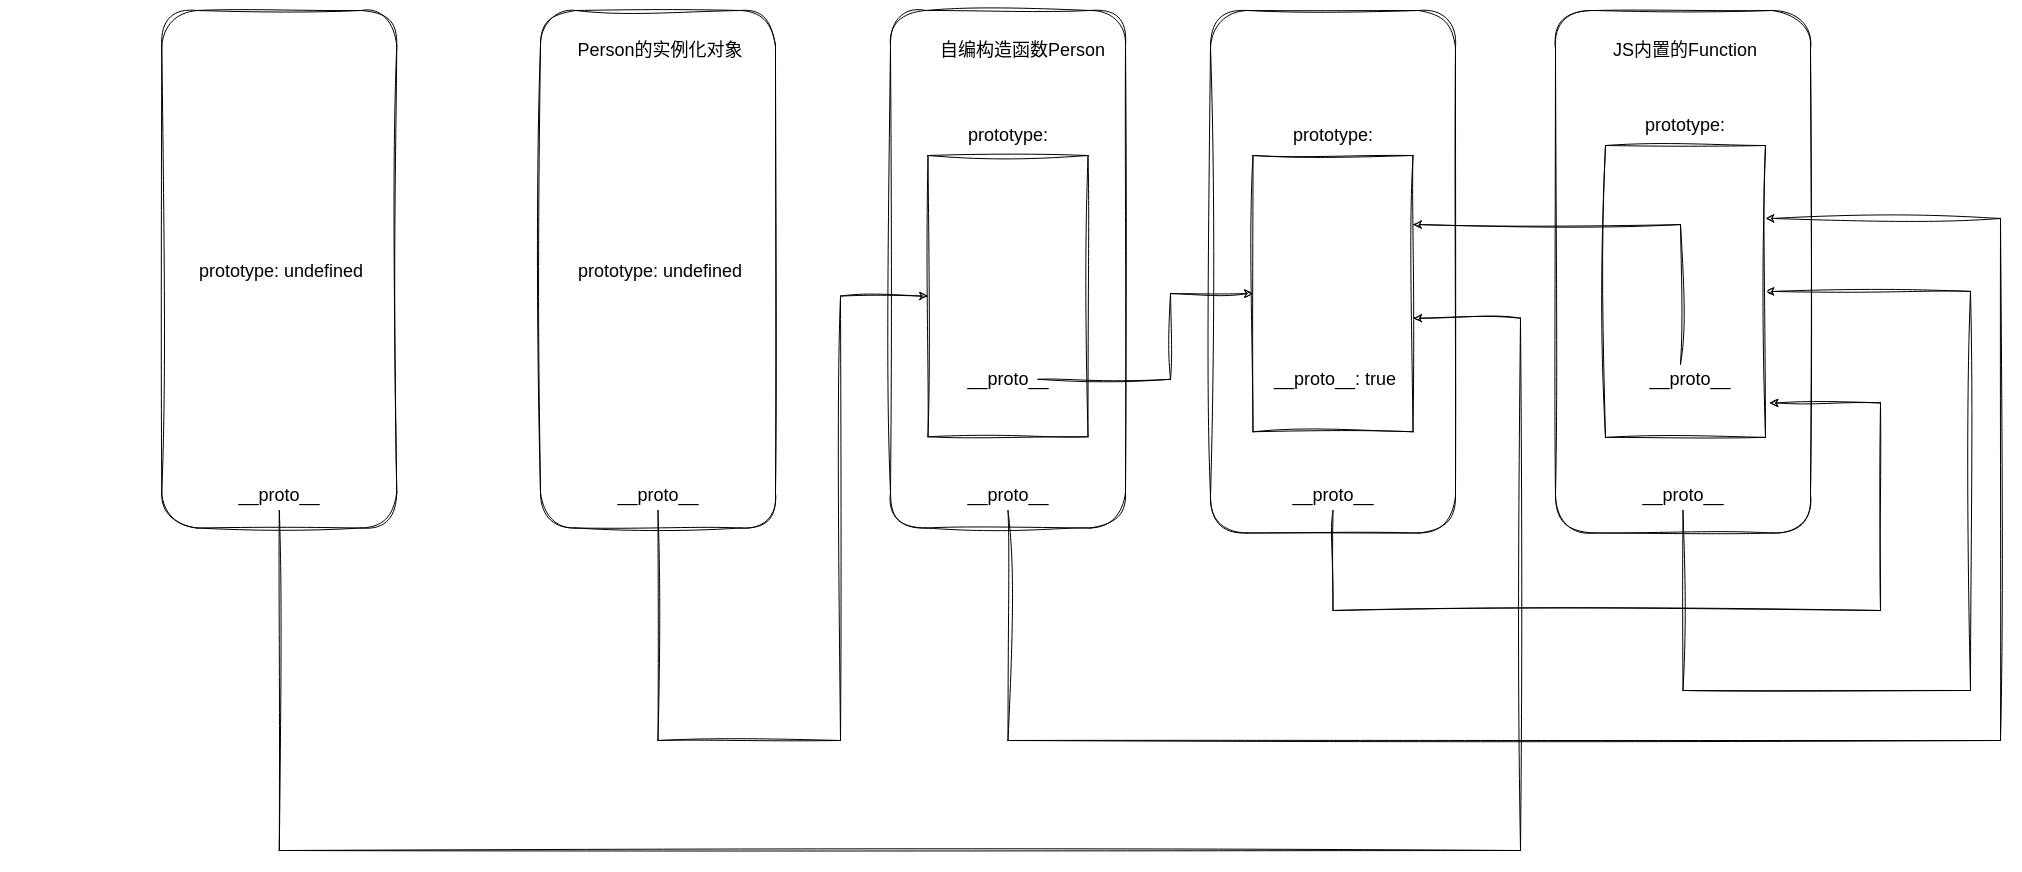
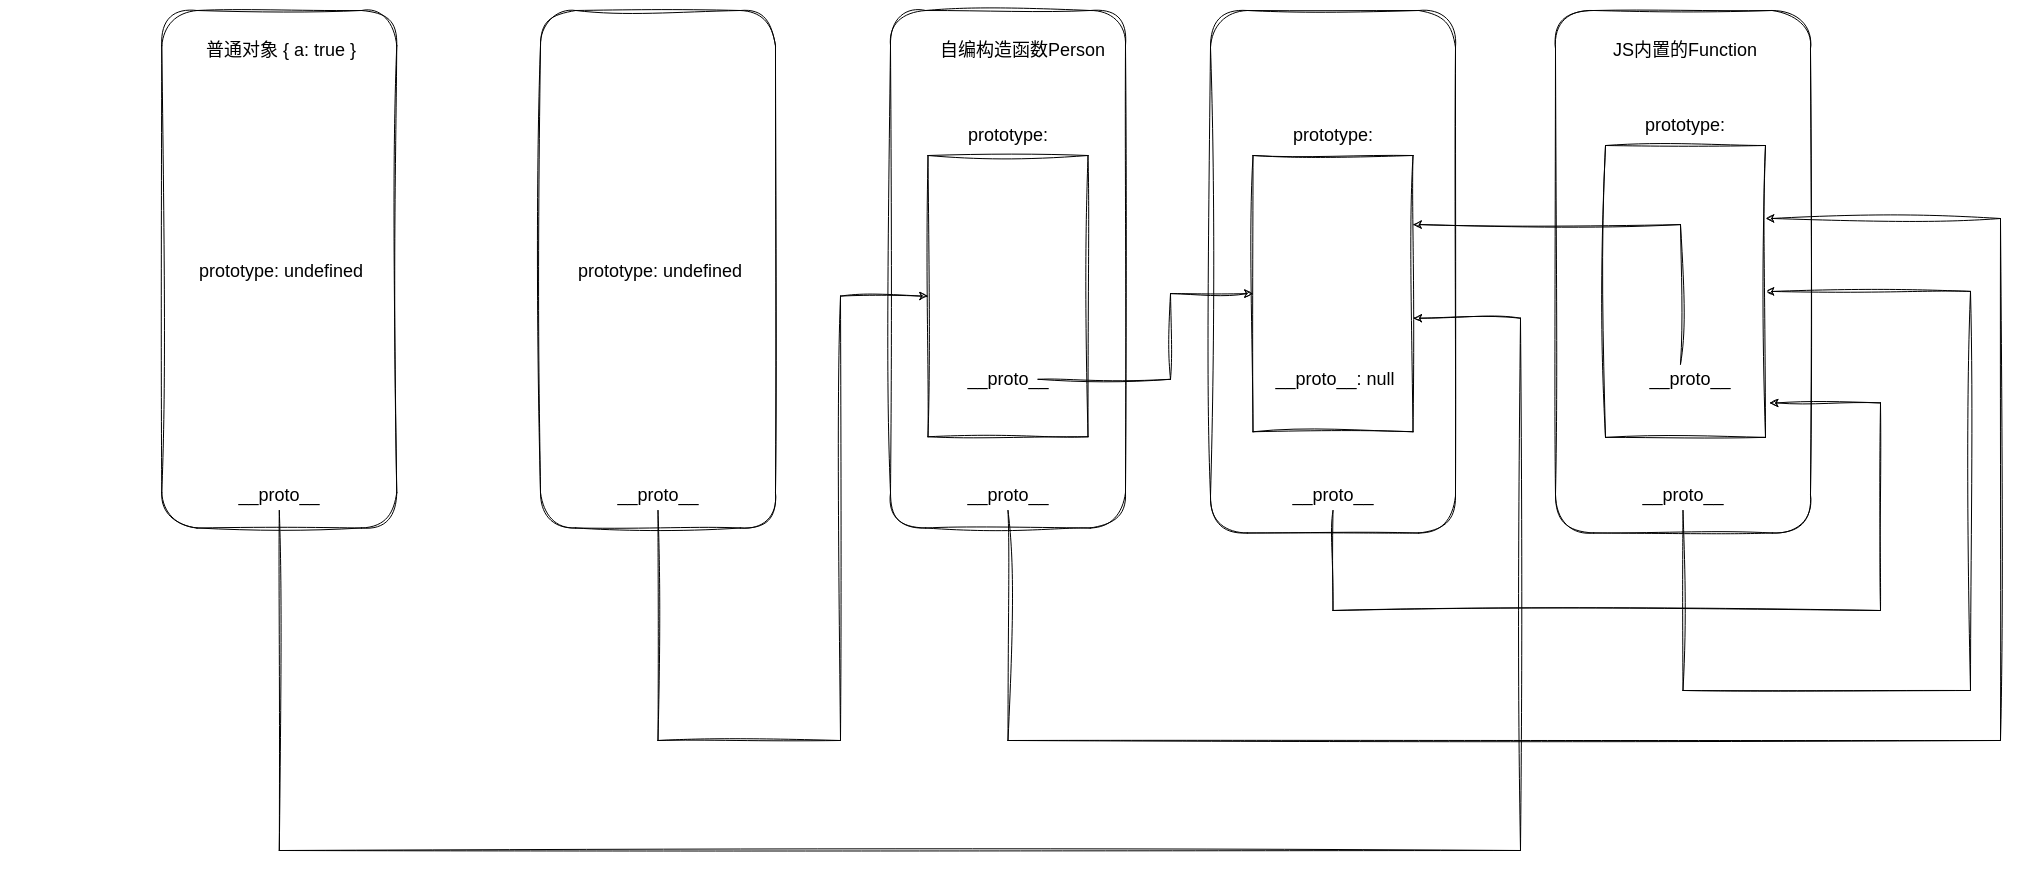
node "普通对象 { a: true }": added
node "Person的实例化对象": removed
node "__proto__: true": label "__proto__: true" -> "__proto__: null"
